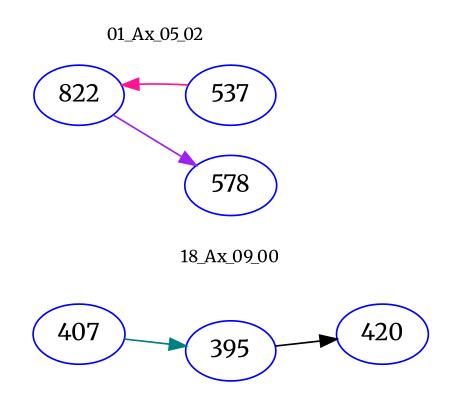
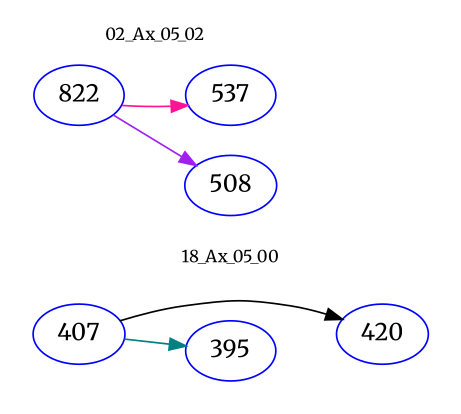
cluster "01_Ax_05_02": label "01_Ax_05_02" -> "02_Ax_05_02"
edge "537" -> "822": reversed
node "578": label "578" -> "508"
cluster "18_Ax_09_00": label "18_Ax_09_00" -> "18_Ax_05_00"
edge "395" -> "420": now "407" -> "420"
